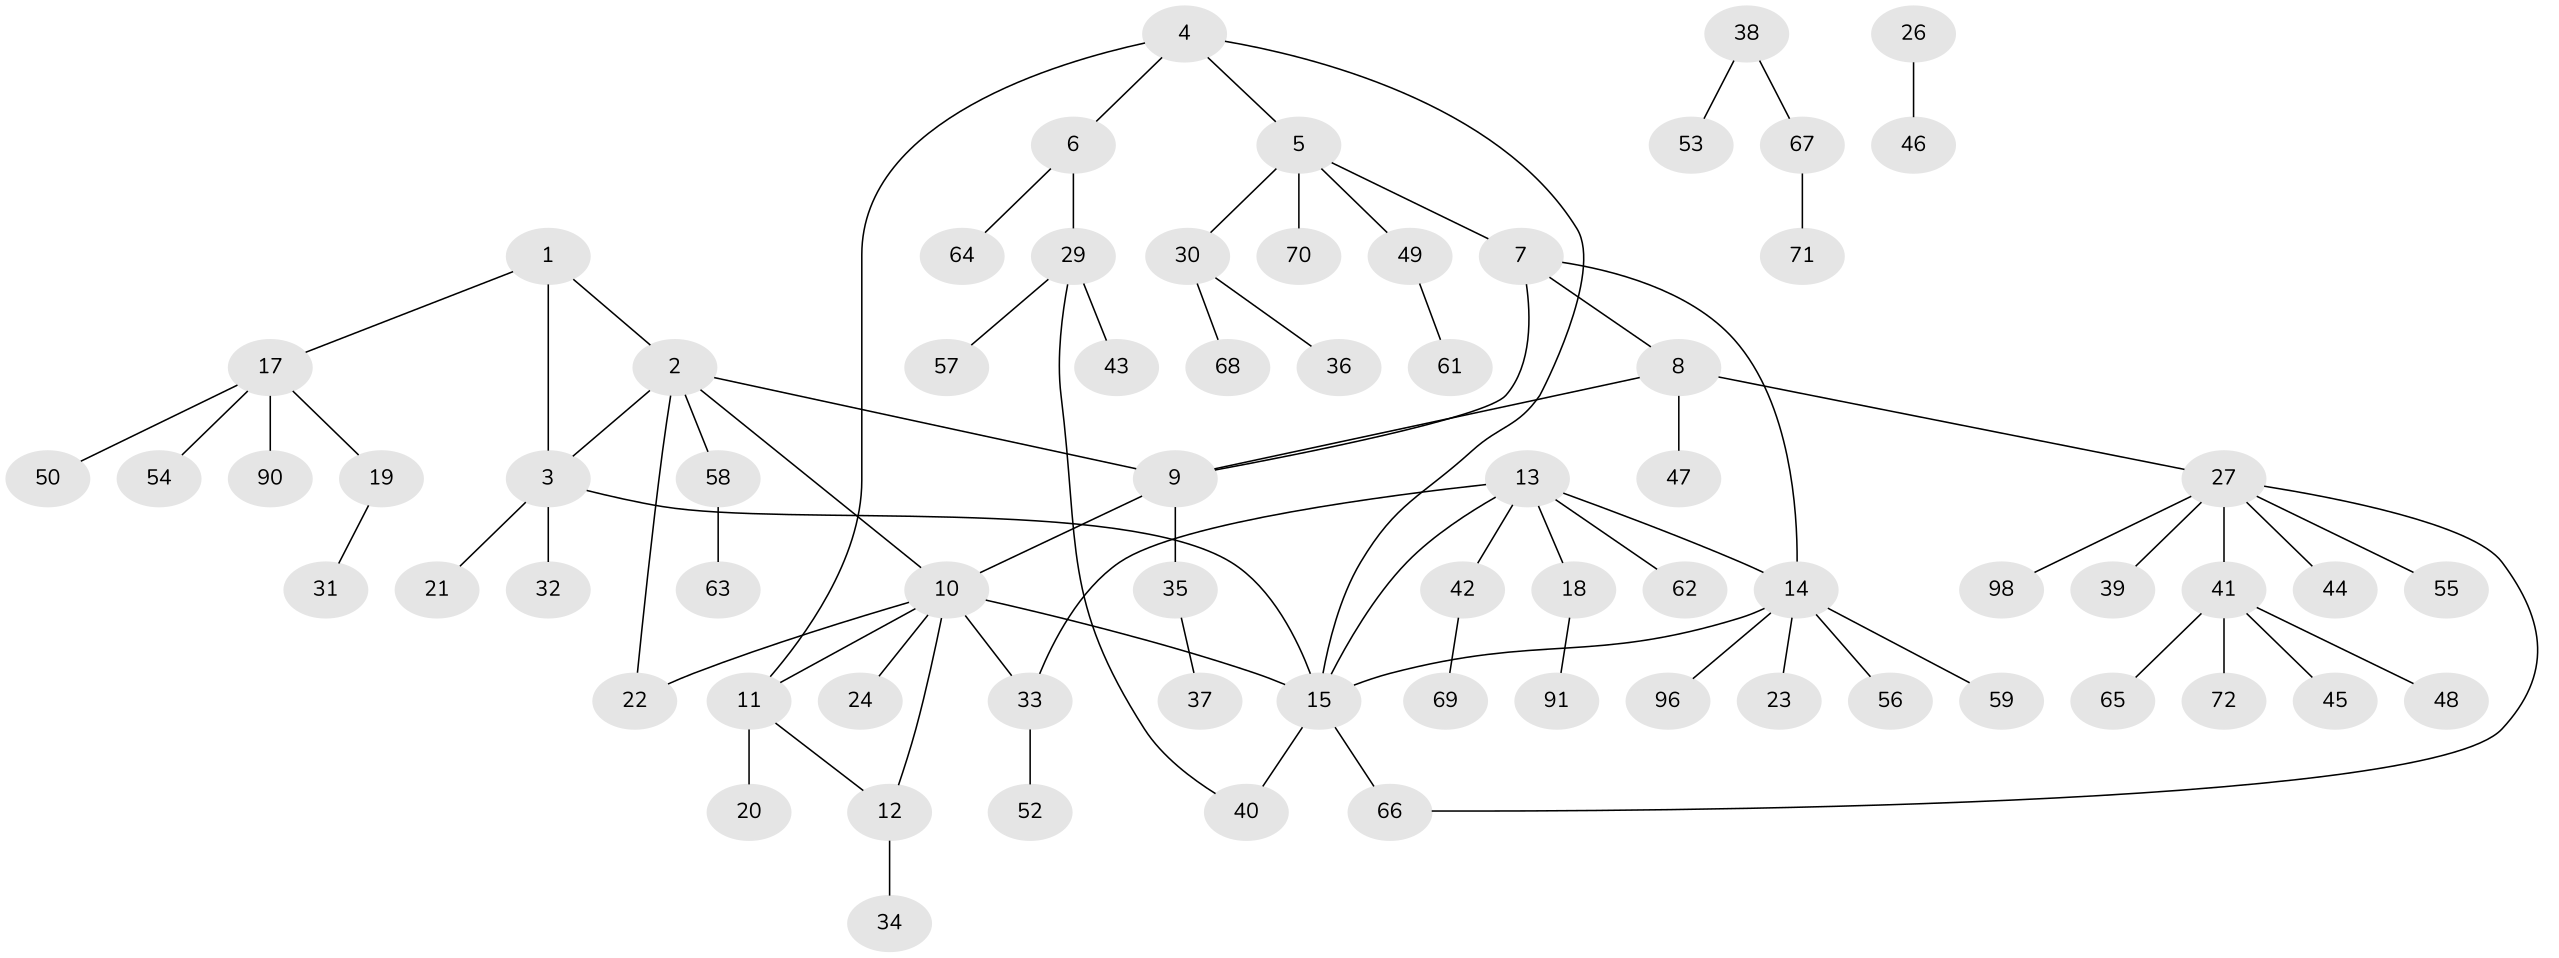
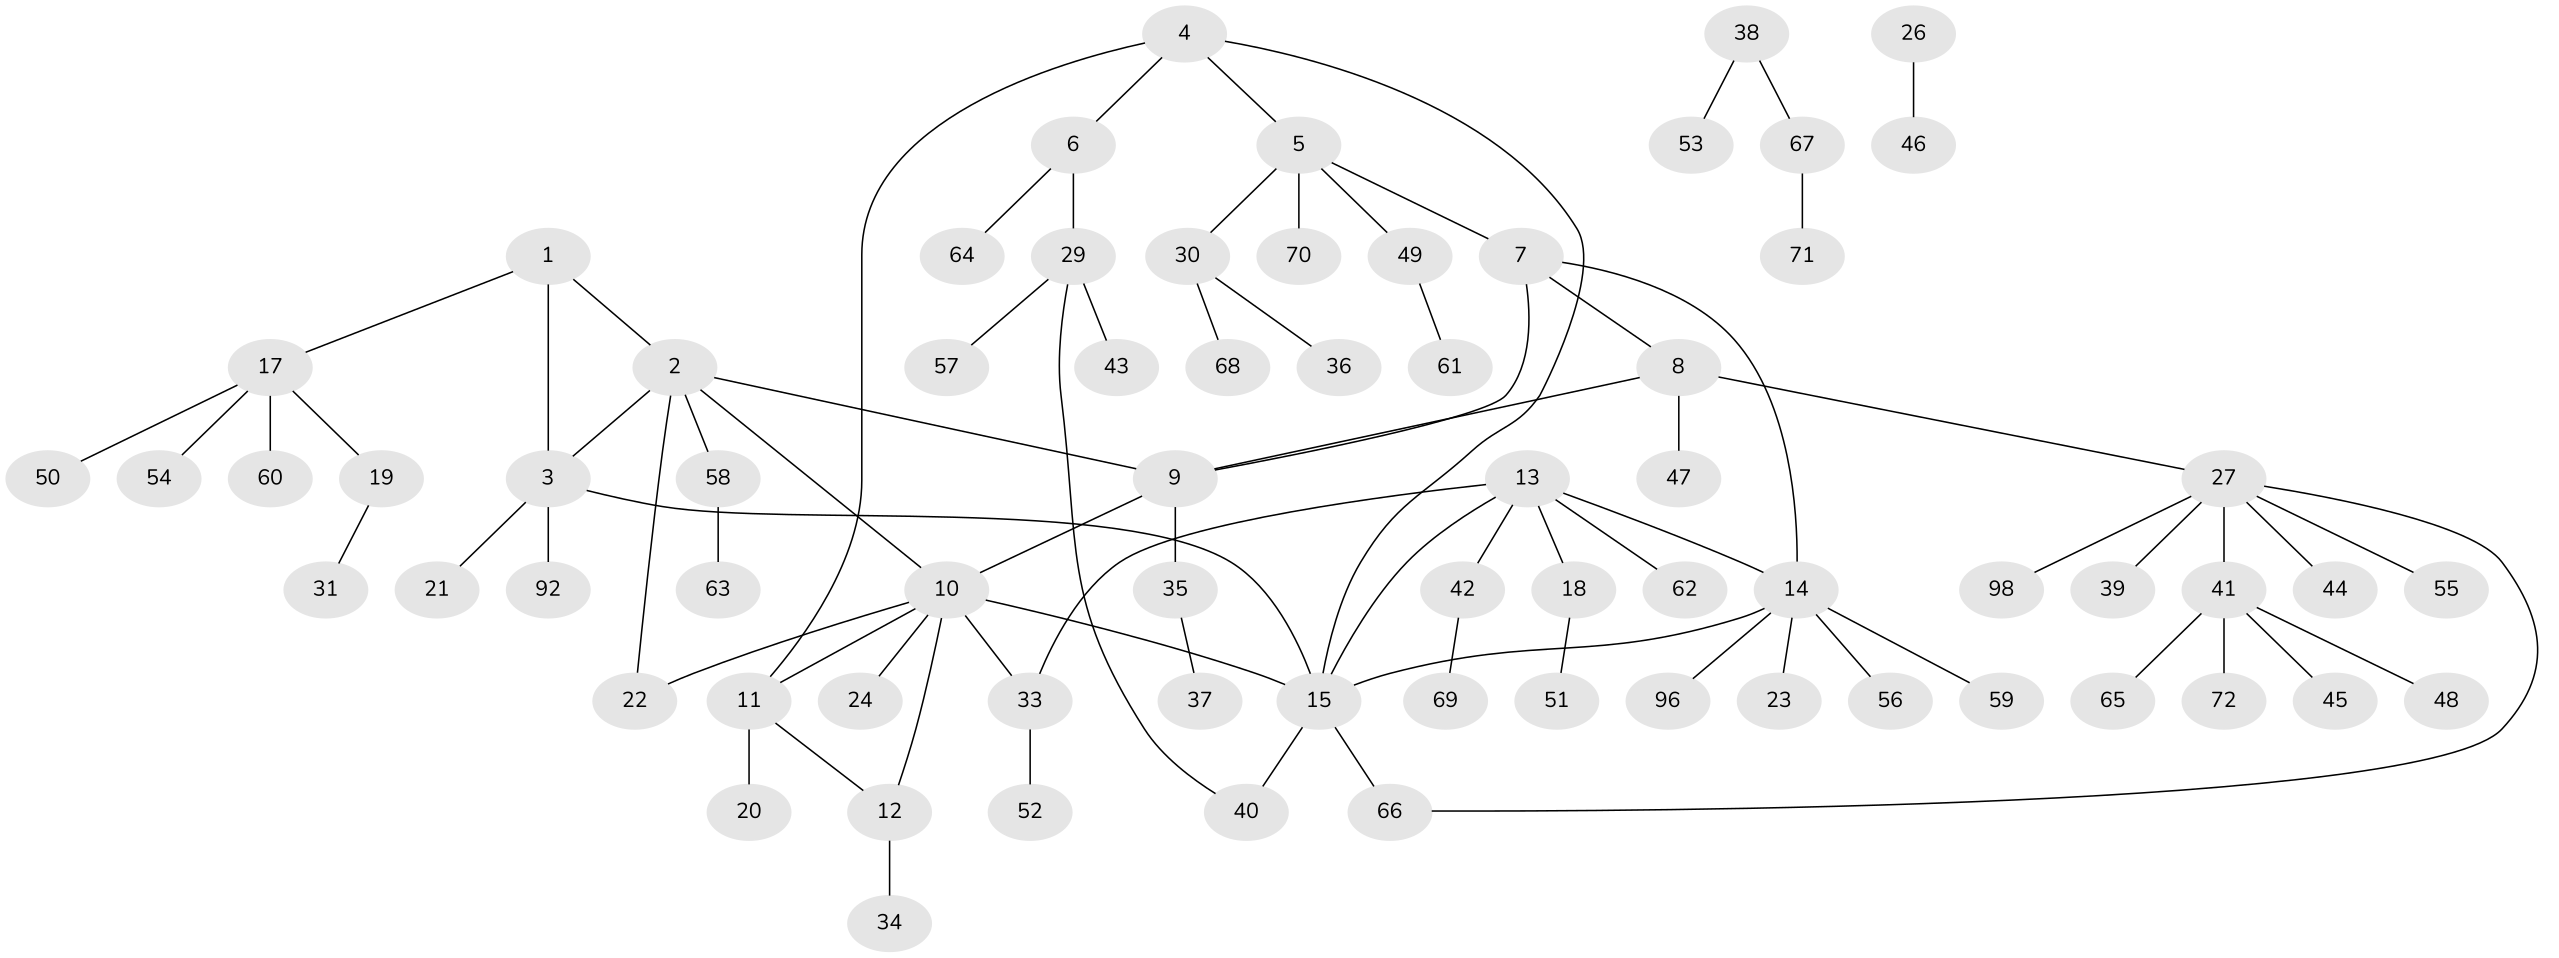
node "90": label "90" -> "60"
node "32": label "32" -> "92"
node "91": label "91" -> "51"
